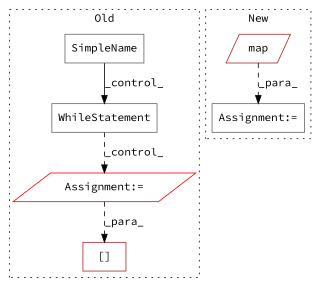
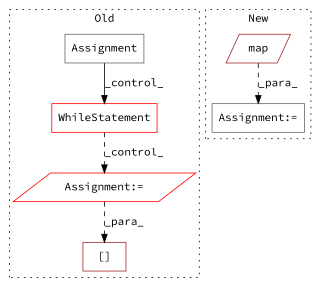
node "SimpleName": label "SimpleName" -> "Assignment"
node "WhileStatement": color gray40 -> red
